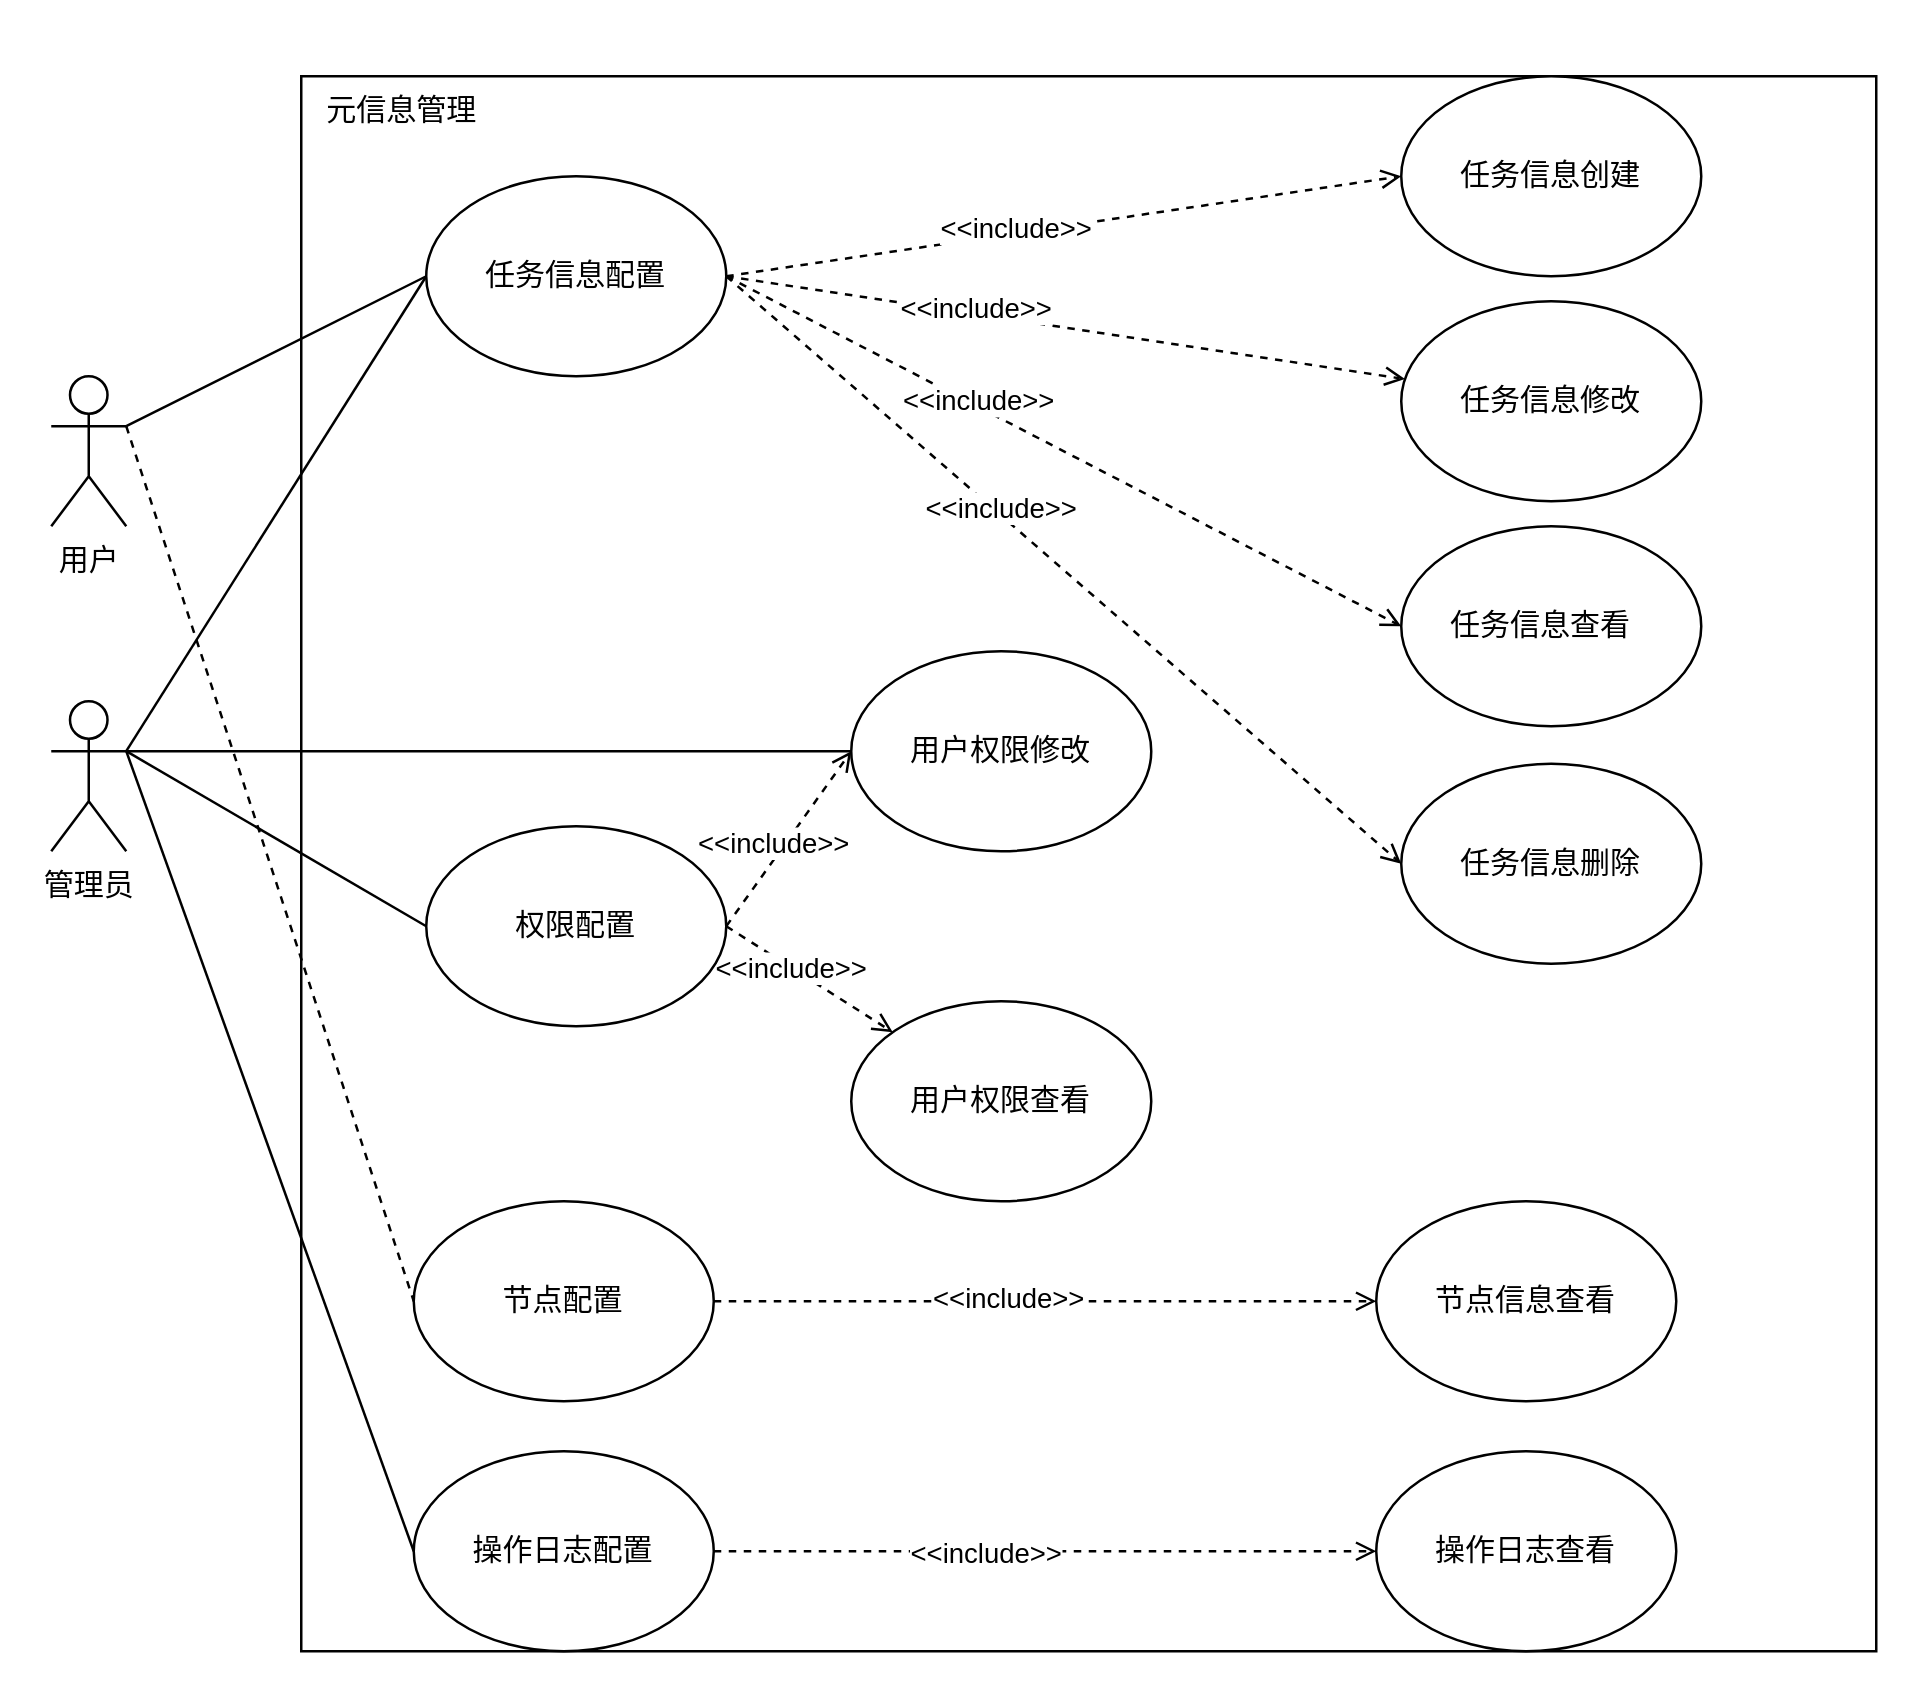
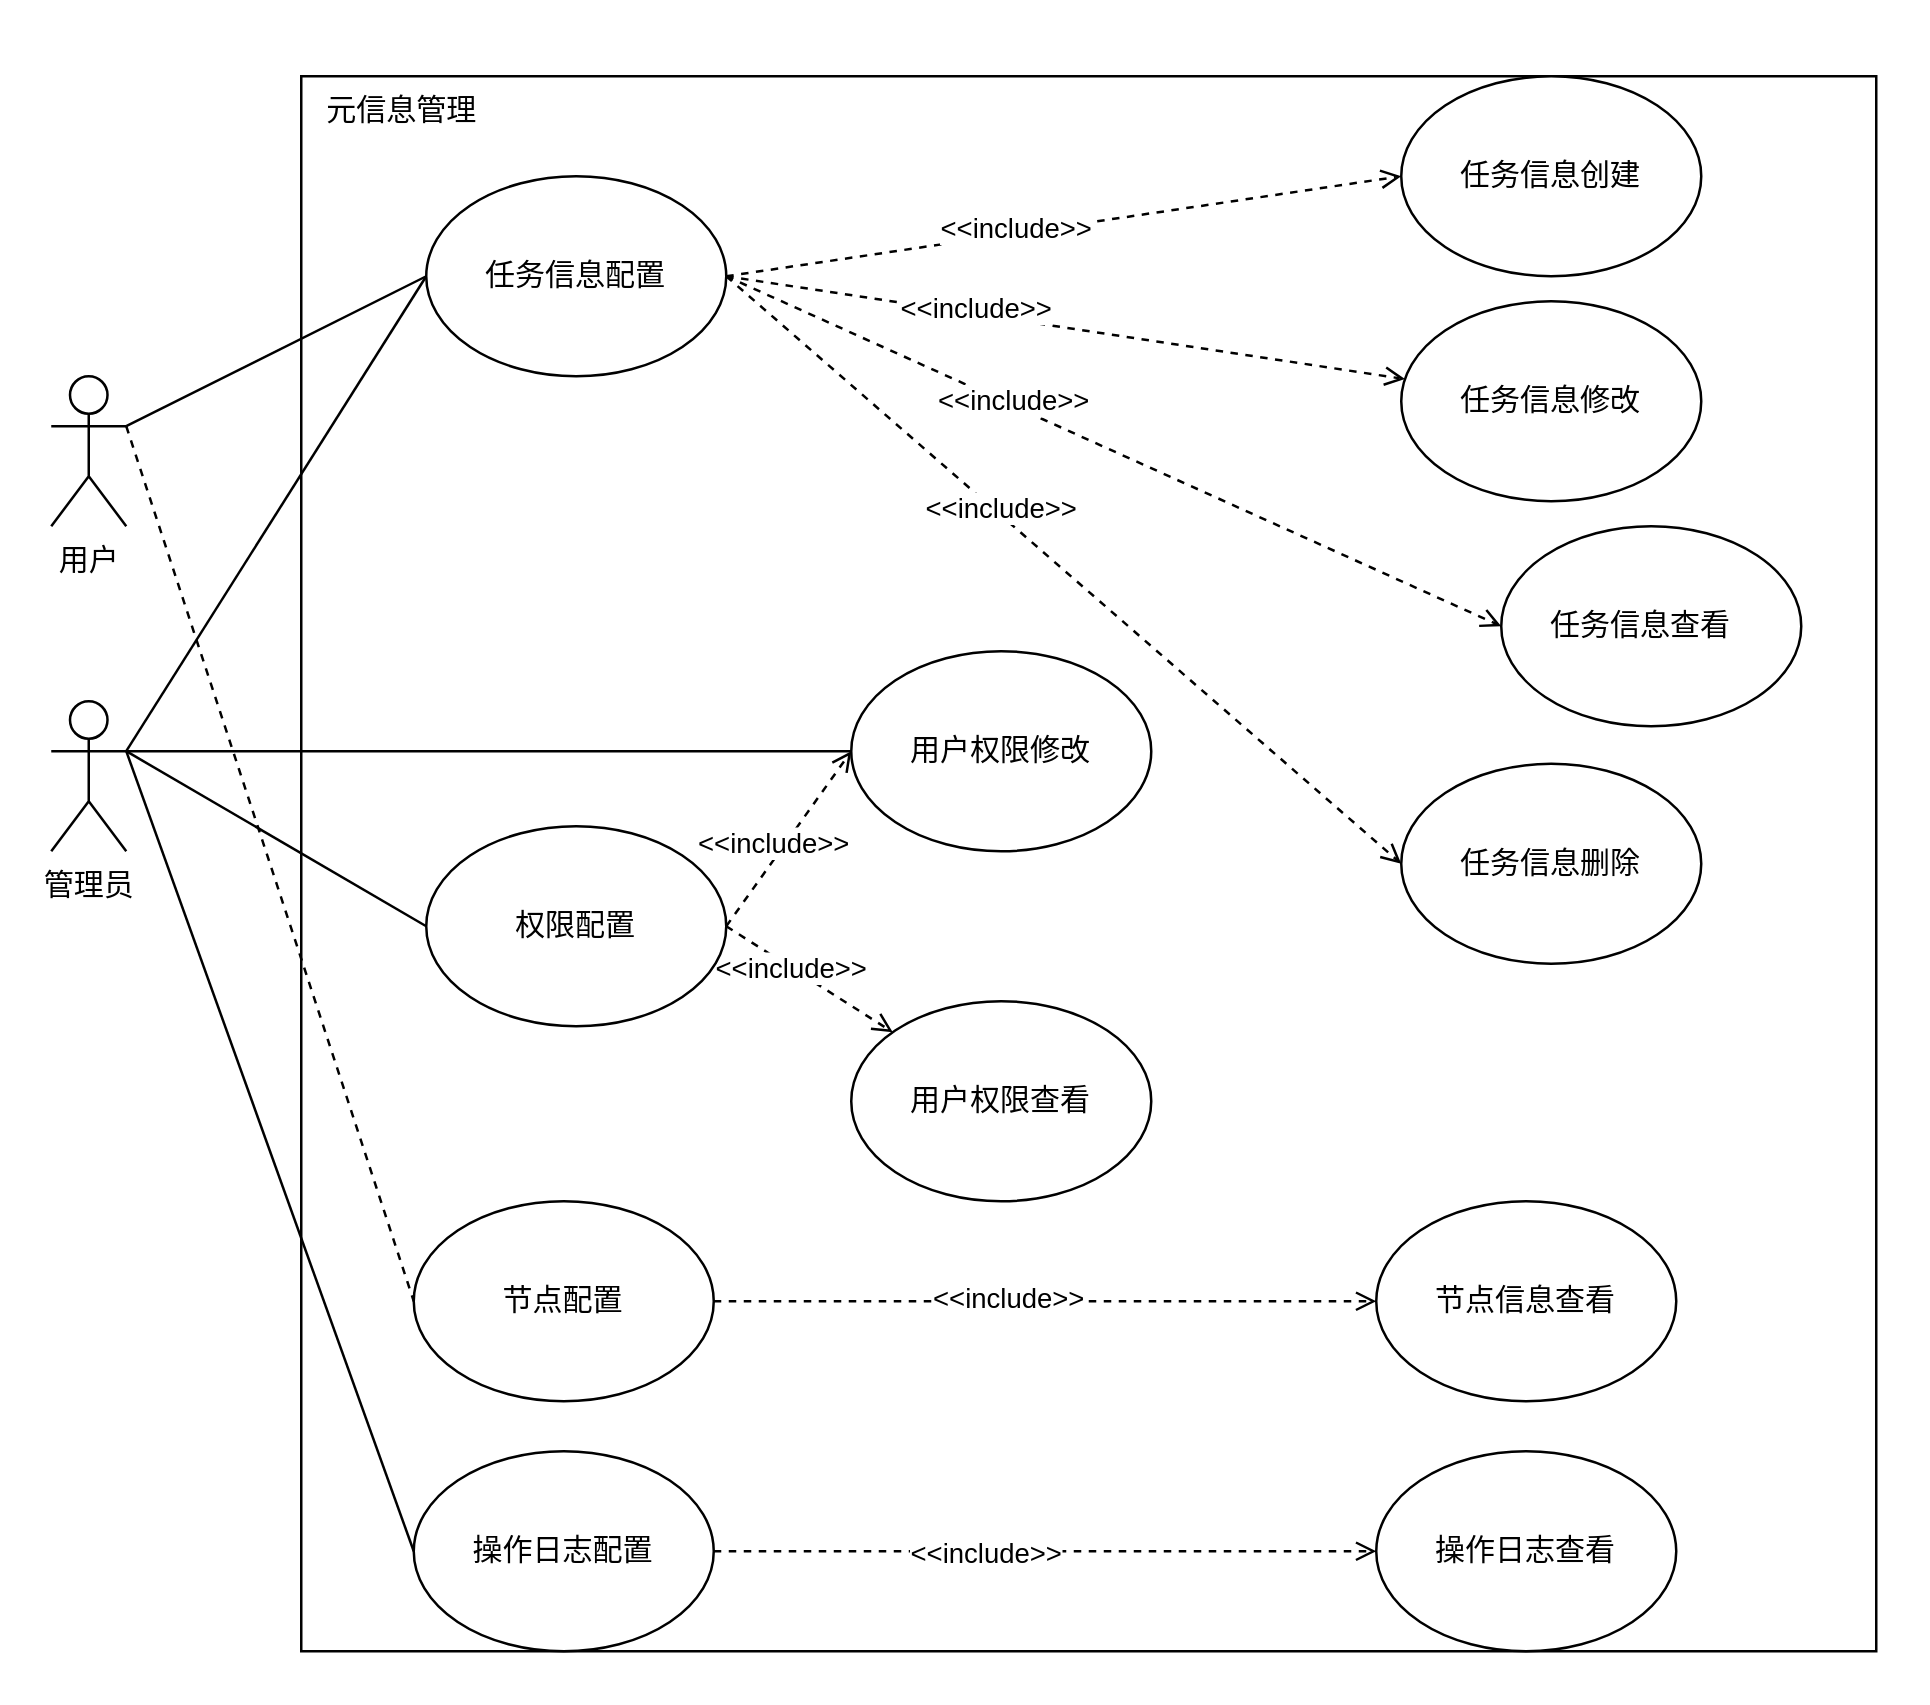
node "任务信息查看": moved (1551, 626) -> (1651, 626)
